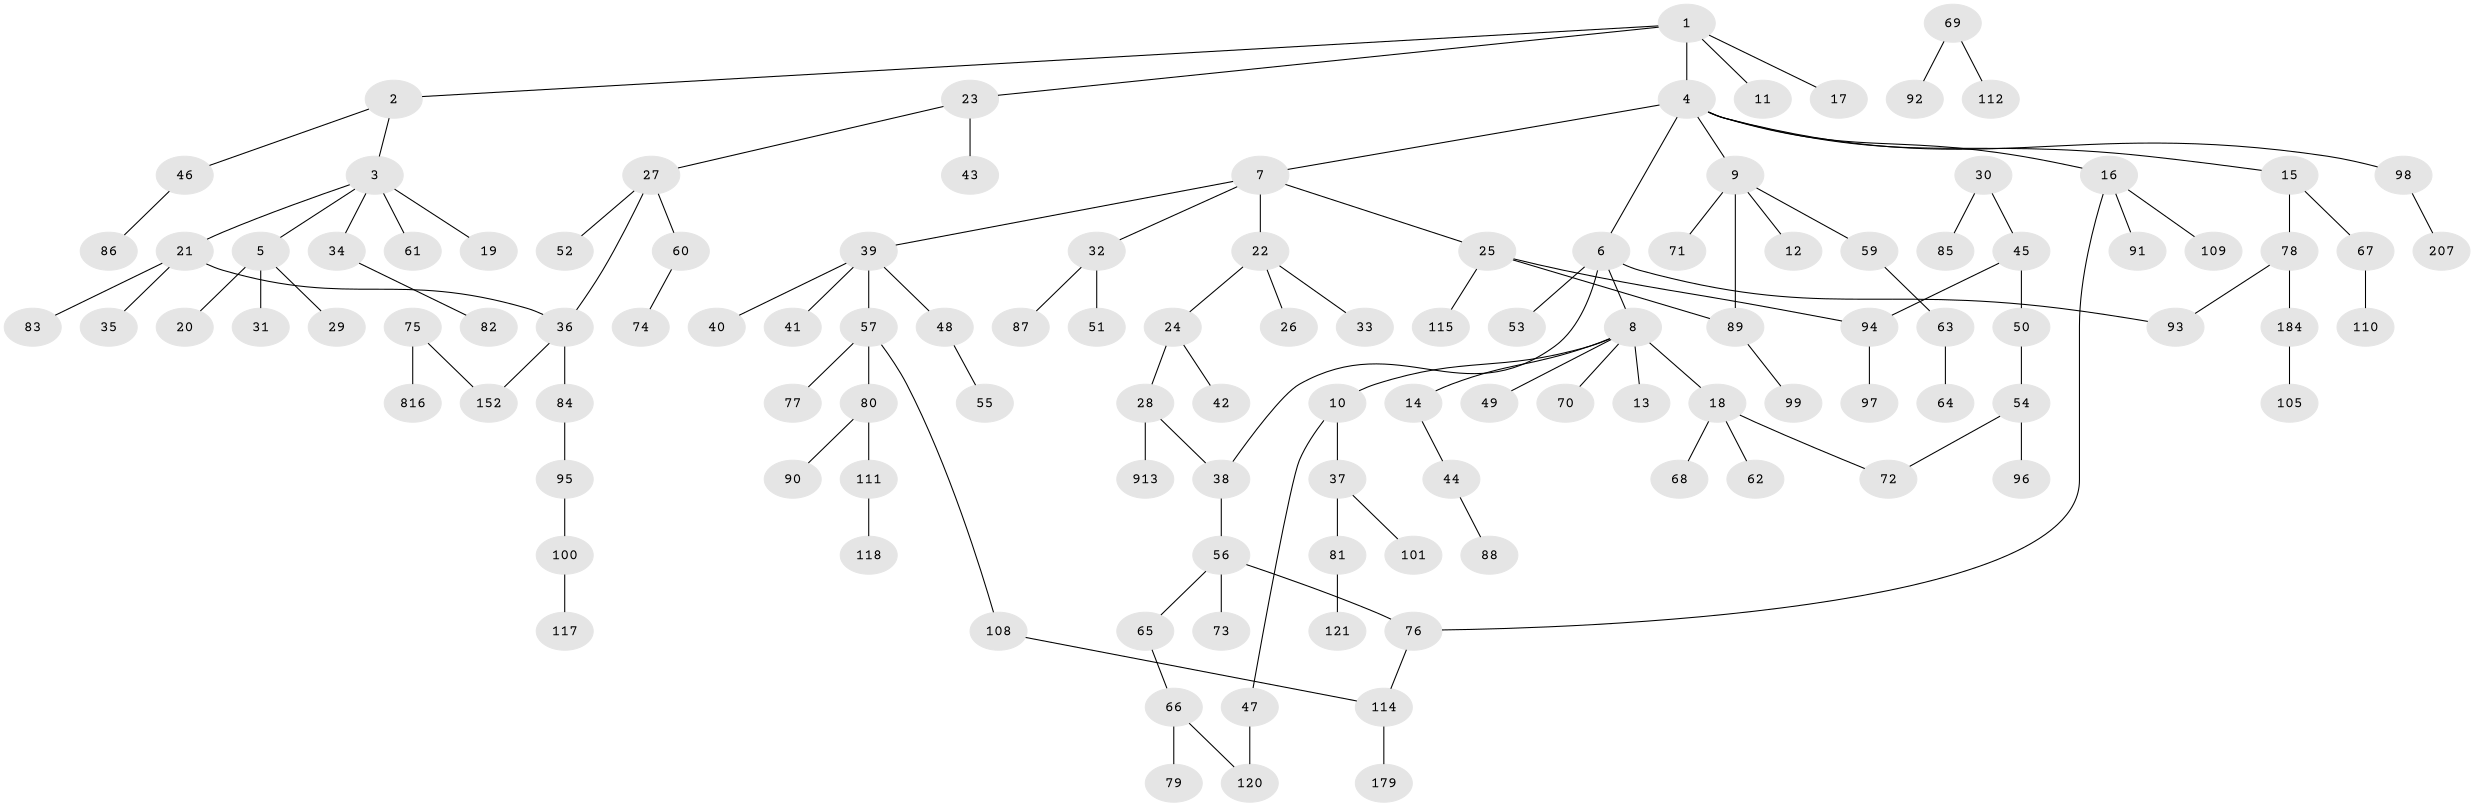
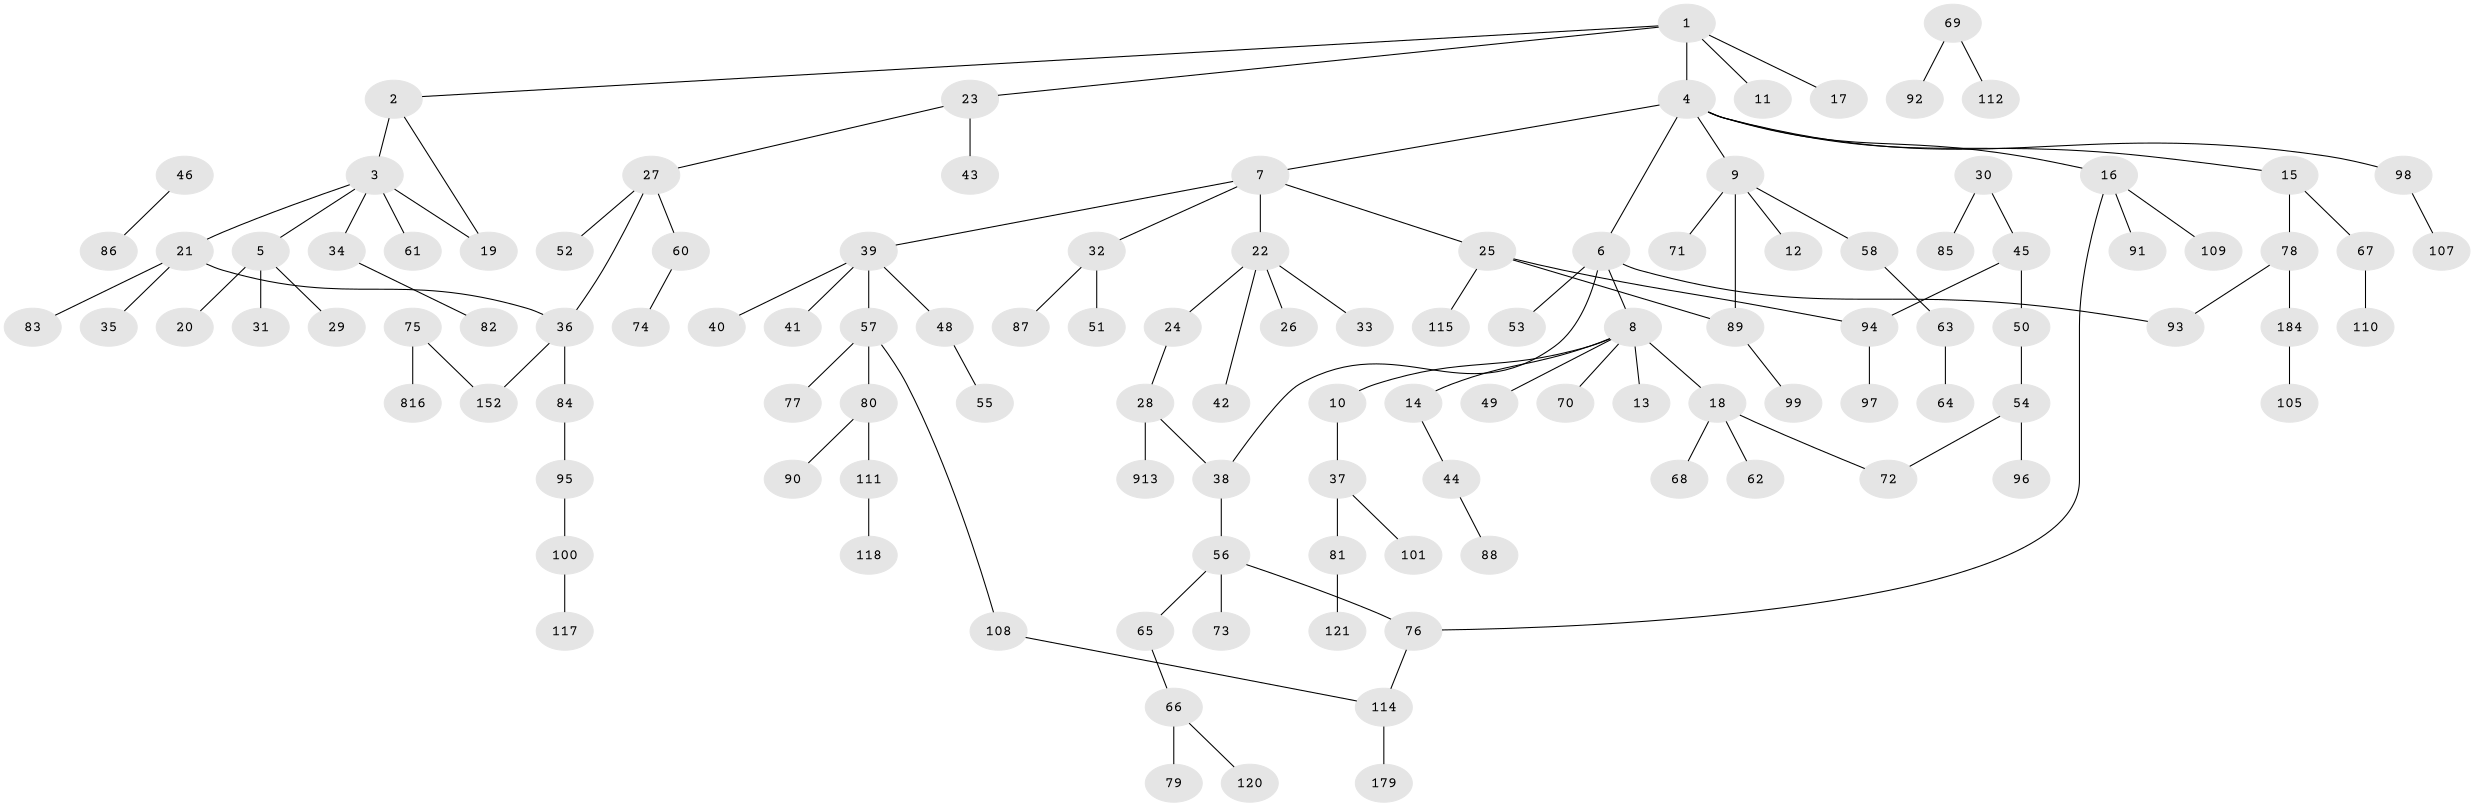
edge "2" -- "46": now "2" -- "19"
node "59": label "59" -> "58"
node "207": label "207" -> "107"
edge "24" -- "42": now "22" -- "42"
node "47": removed
